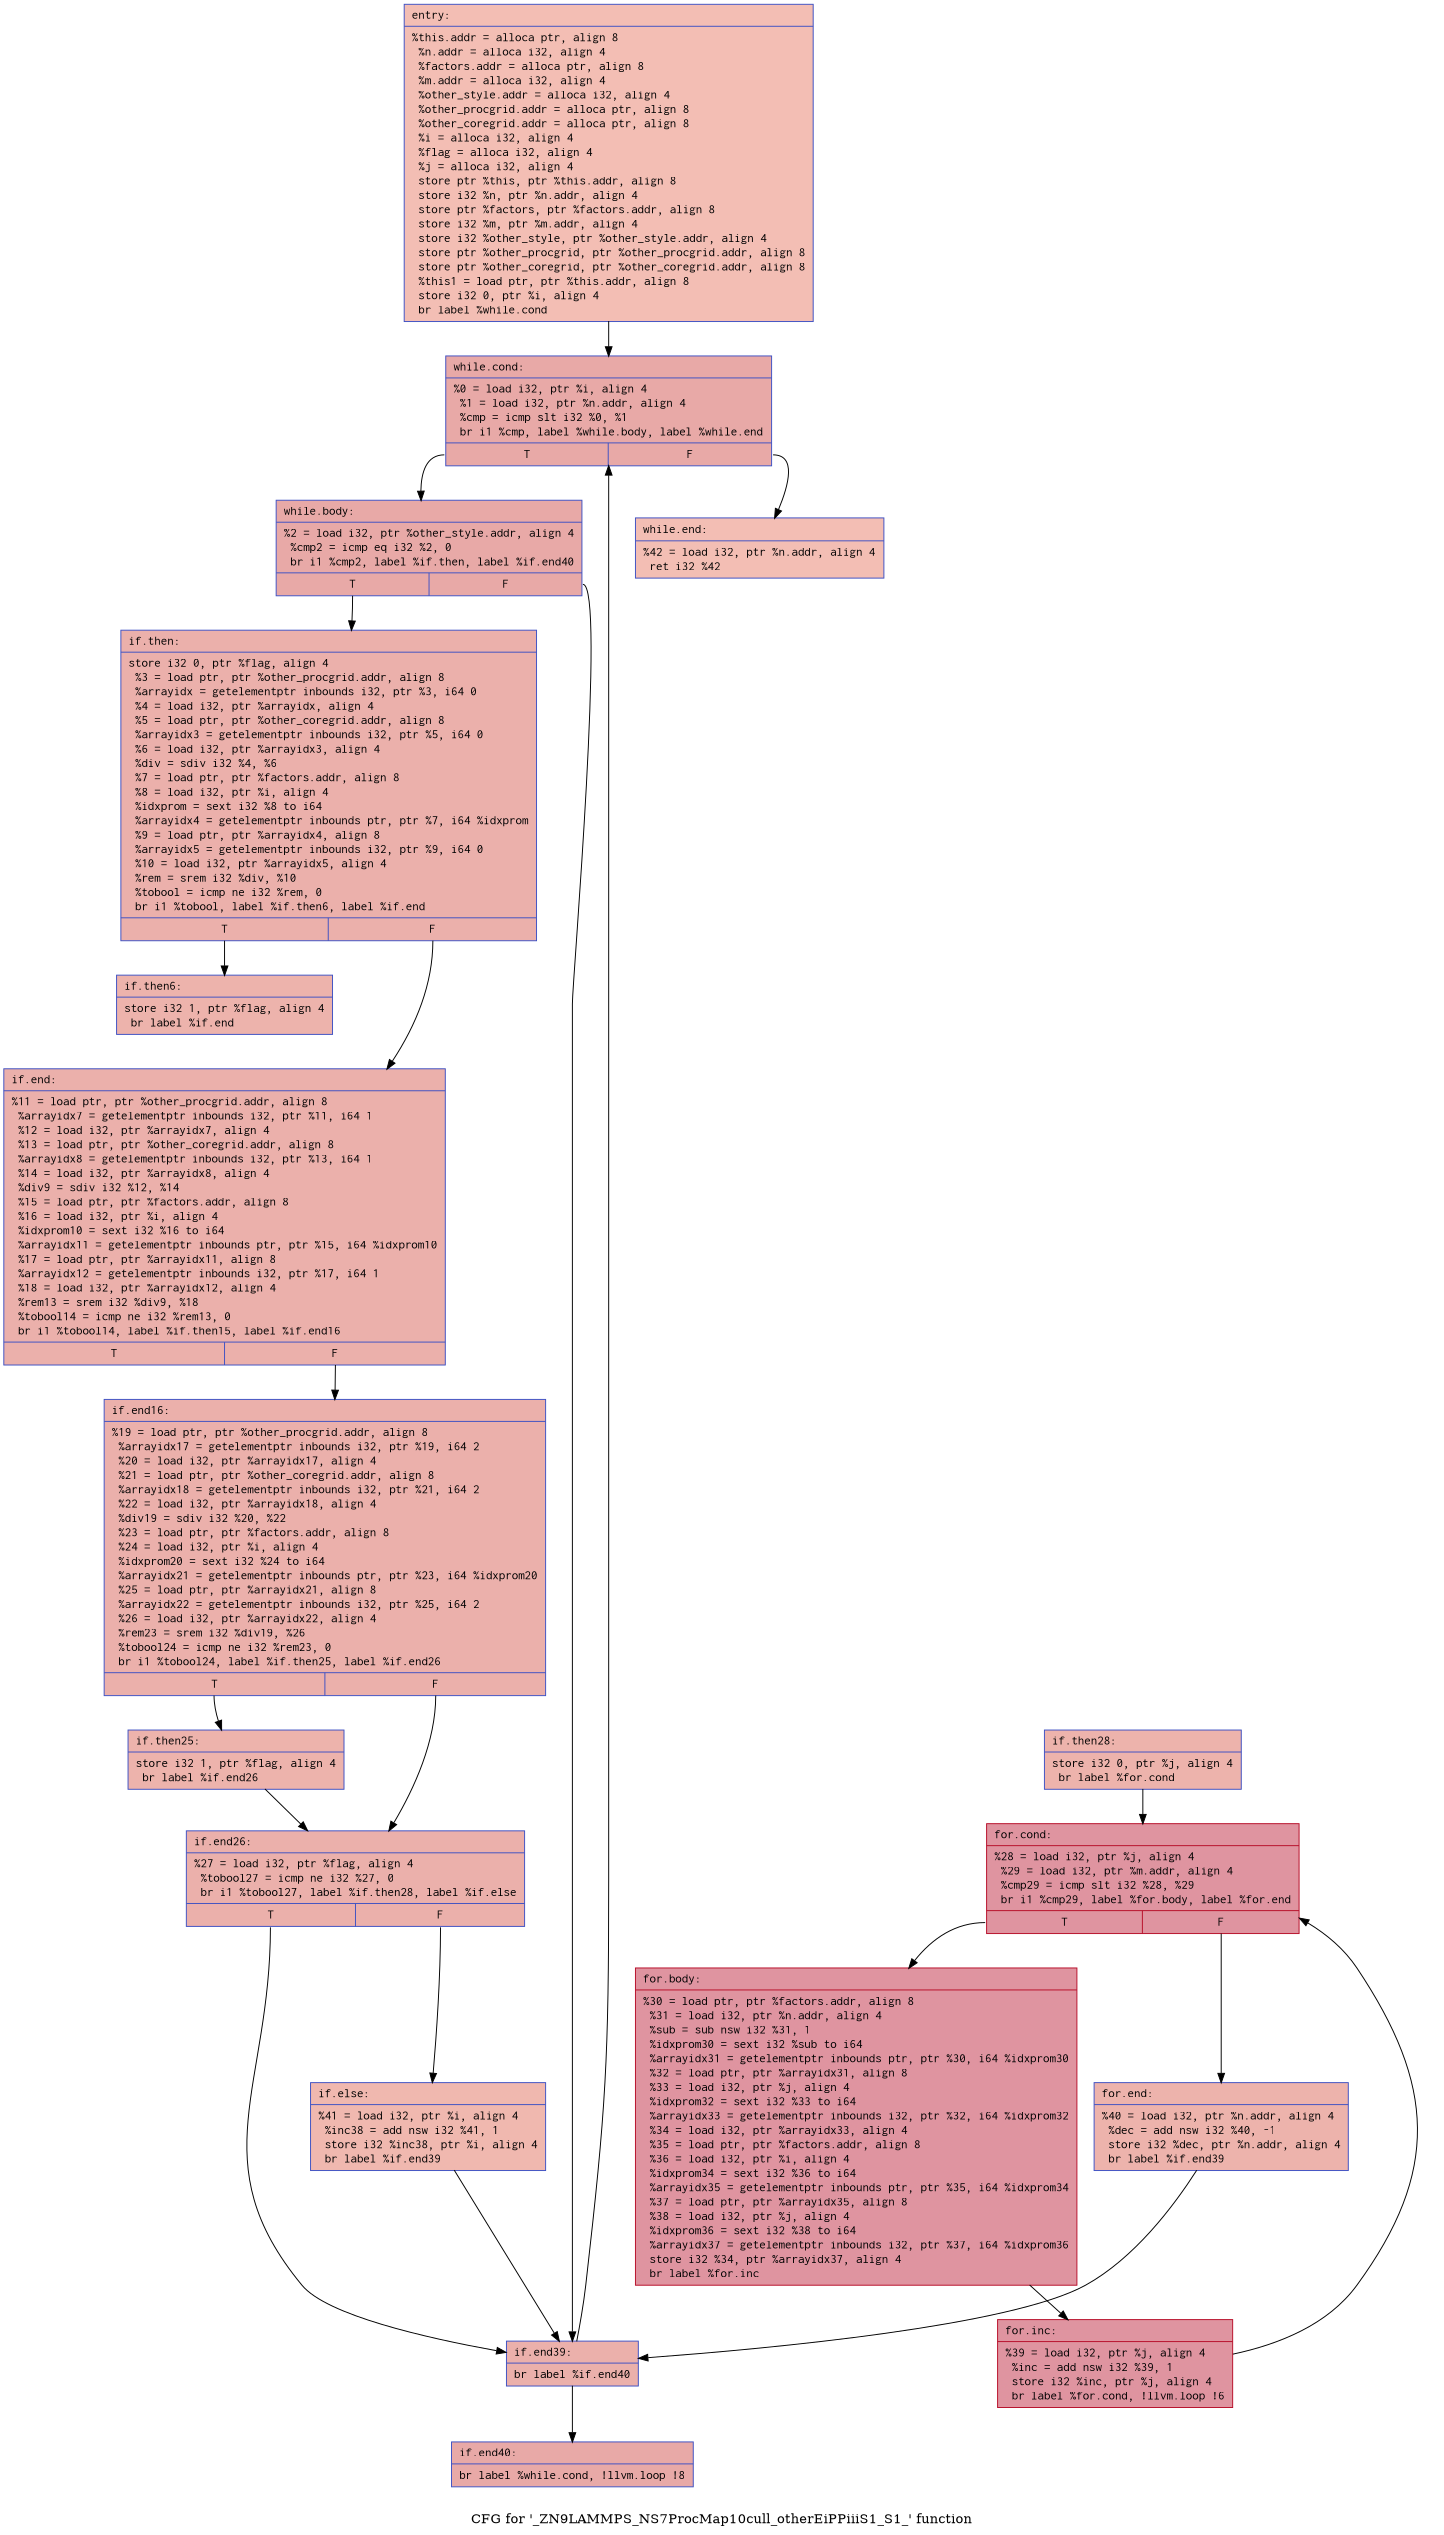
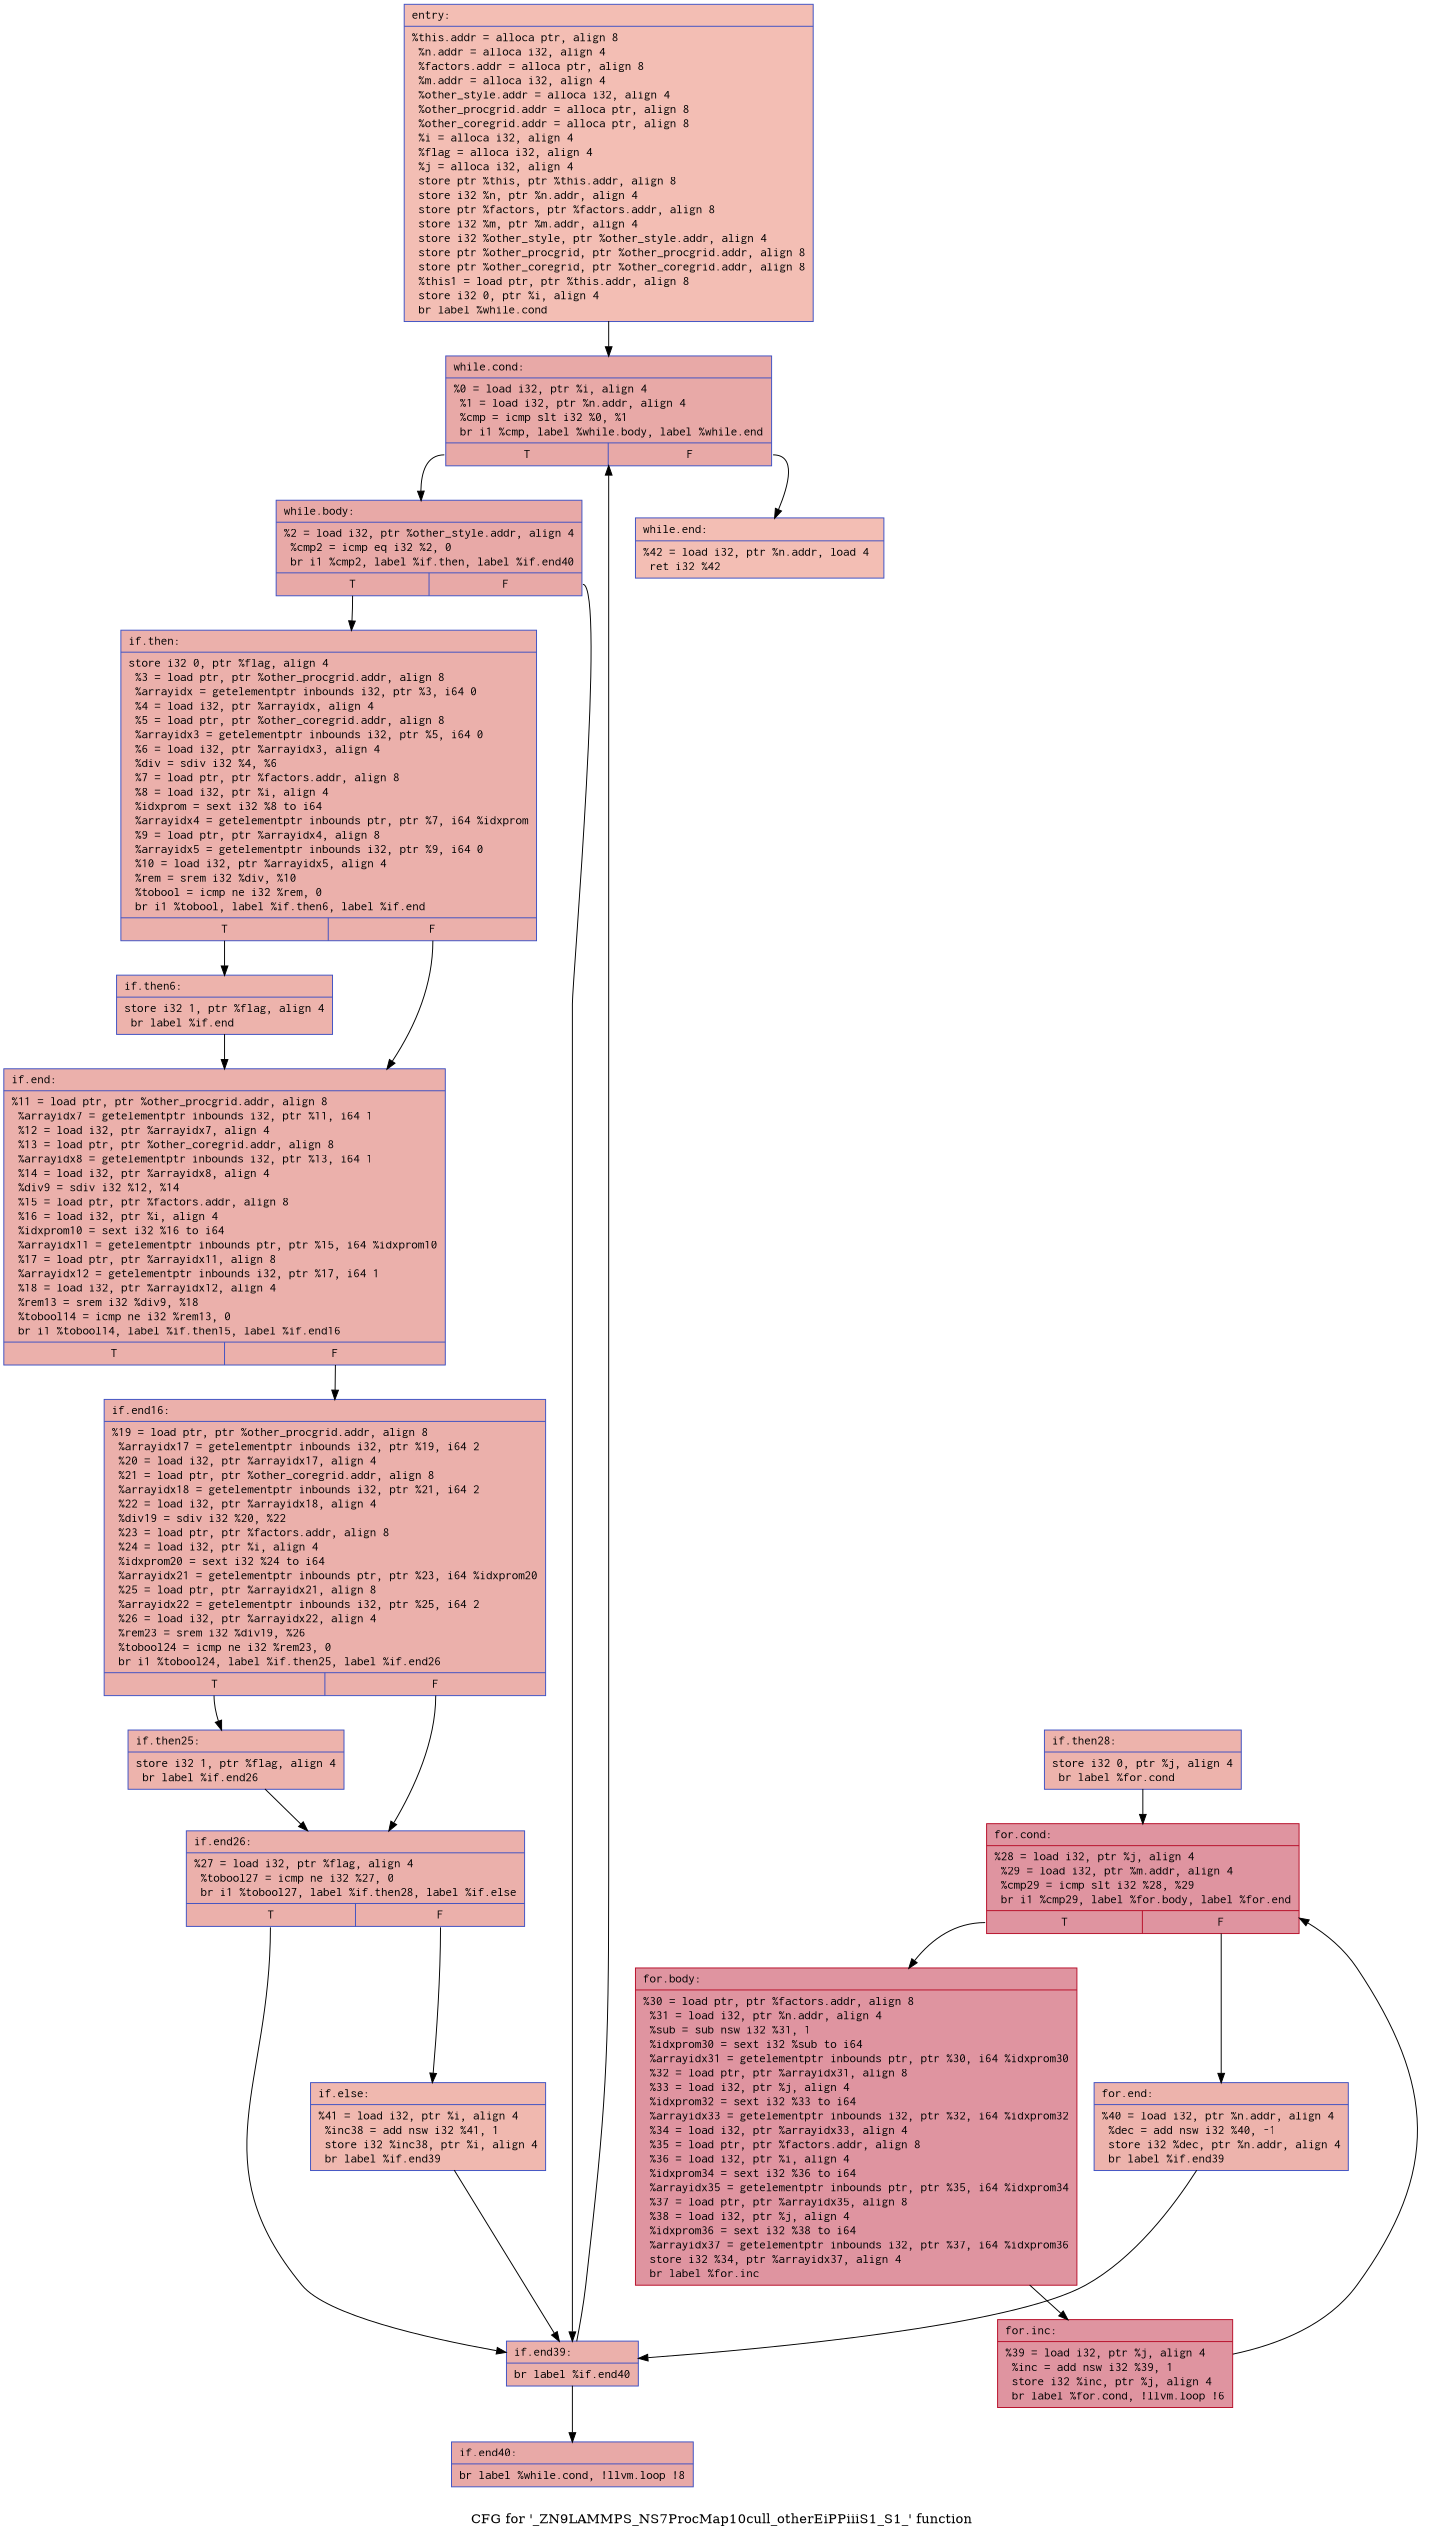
node "while.end:": text "%42 = load i32, ptr %n.addr, align 4" -> "%42 = load i32, ptr %n.addr, load 4"
edge "if.then6:" -> "if.end:": added
